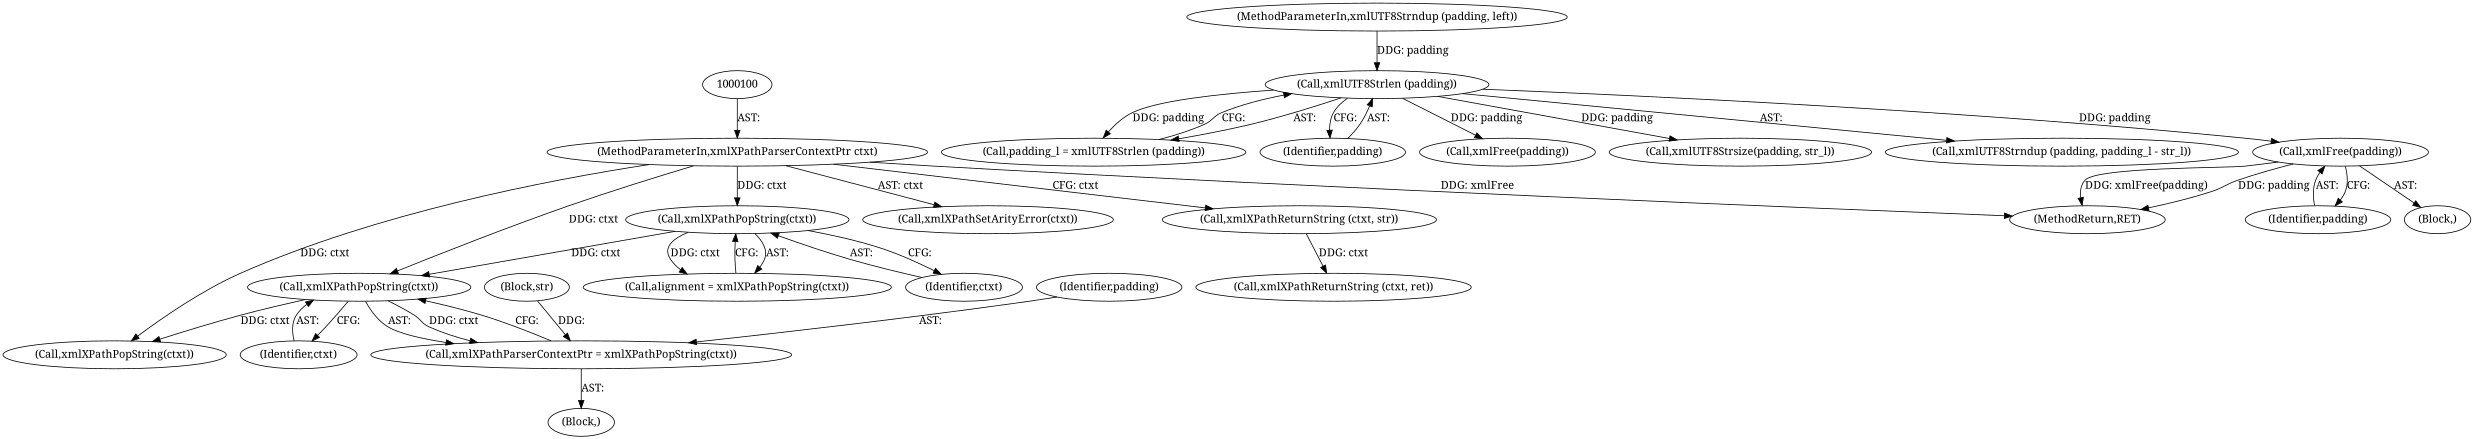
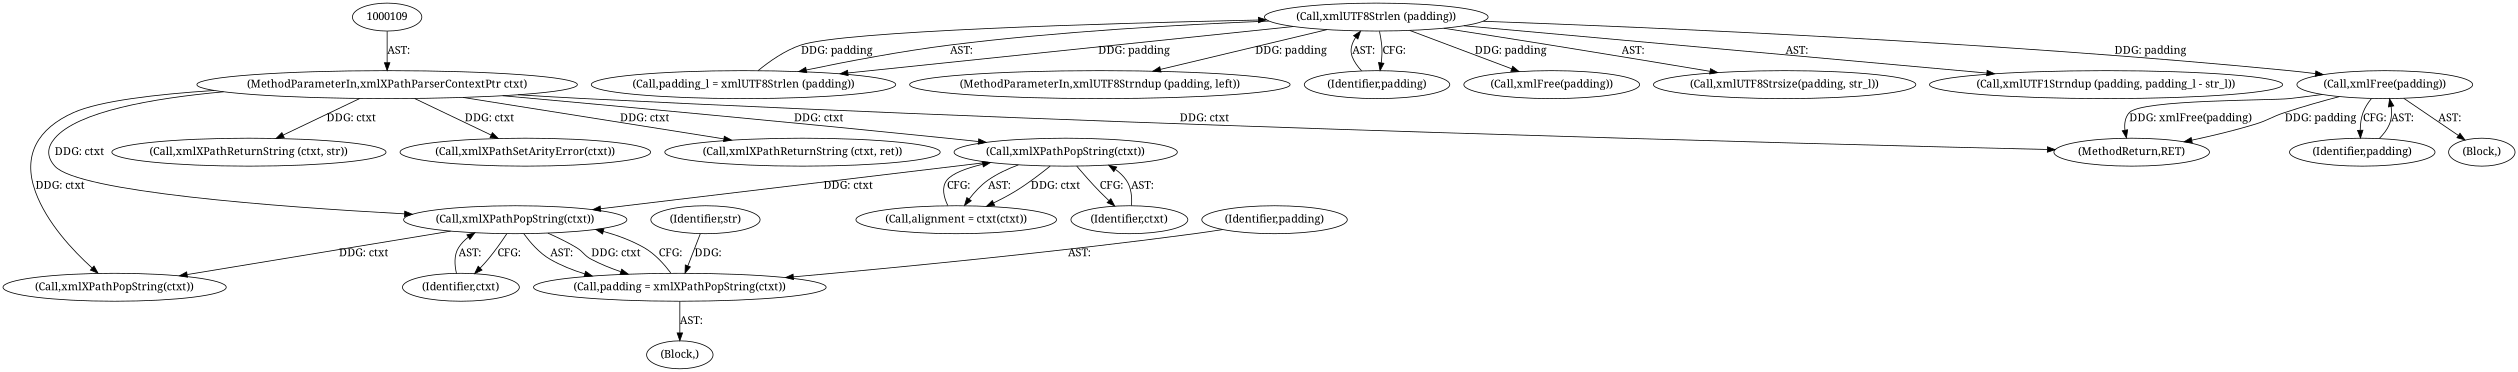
edge "(MethodParameterIn,xmlUTF8Strndup (padding, left))" -> "(Call,xmlUTF8Strlen (padding))": reversed
node "1000100": label "1000100" -> "1000109"
edge "(Call,padding_l = xmlUTF8Strlen (padding))" -> "(Call,xmlUTF8Strlen (padding))": label "CFG: " -> "DDG: padding"
edge "(Call,xmlUTF8Strlen (padding))" -> "(Call,xmlUTF8Strsize(padding, str_l))": label "DDG: padding" -> "AST: "
node "(Call,xmlUTF8Strndup (padding, padding_l - str_l))": label "(Call,xmlUTF8Strndup (padding, padding_l - str_l))" -> "(Call,xmlUTF1Strndup (padding, padding_l - str_l))"
edge "(MethodParameterIn,xmlXPathParserContextPtr ctxt)" -> "(Call,xmlXPathSetArityError(ctxt))": label "AST: ctxt" -> "DDG: ctxt"
edge "(MethodParameterIn,xmlXPathParserContextPtr ctxt)" -> "(Call,xmlXPathReturnString (ctxt, str))": label "CFG: ctxt" -> "DDG: ctxt"
edge "(MethodParameterIn,xmlXPathParserContextPtr ctxt)" -> "(MethodReturn,RET)": label "DDG: xmlFree" -> "DDG: ctxt"
edge "(Call,xmlXPathReturnString (ctxt, str))" -> "(Call,xmlXPathReturnString (ctxt, ret))": now "(MethodParameterIn,xmlXPathParserContextPtr ctxt)" -> "(Call,xmlXPathReturnString (ctxt, ret))"
node "(Block,str)": label "(Block,str)" -> "(Identifier,str)"
node "(Call,alignment = xmlXPathPopString(ctxt))": label "(Call,alignment = xmlXPathPopString(ctxt))" -> "(Call,alignment = ctxt(ctxt))"
node "(Call,xmlXPathParserContextPtr = xmlXPathPopString(ctxt))": label "(Call,xmlXPathParserContextPtr = xmlXPathPopString(ctxt))" -> "(Call,padding = xmlXPathPopString(ctxt))"
